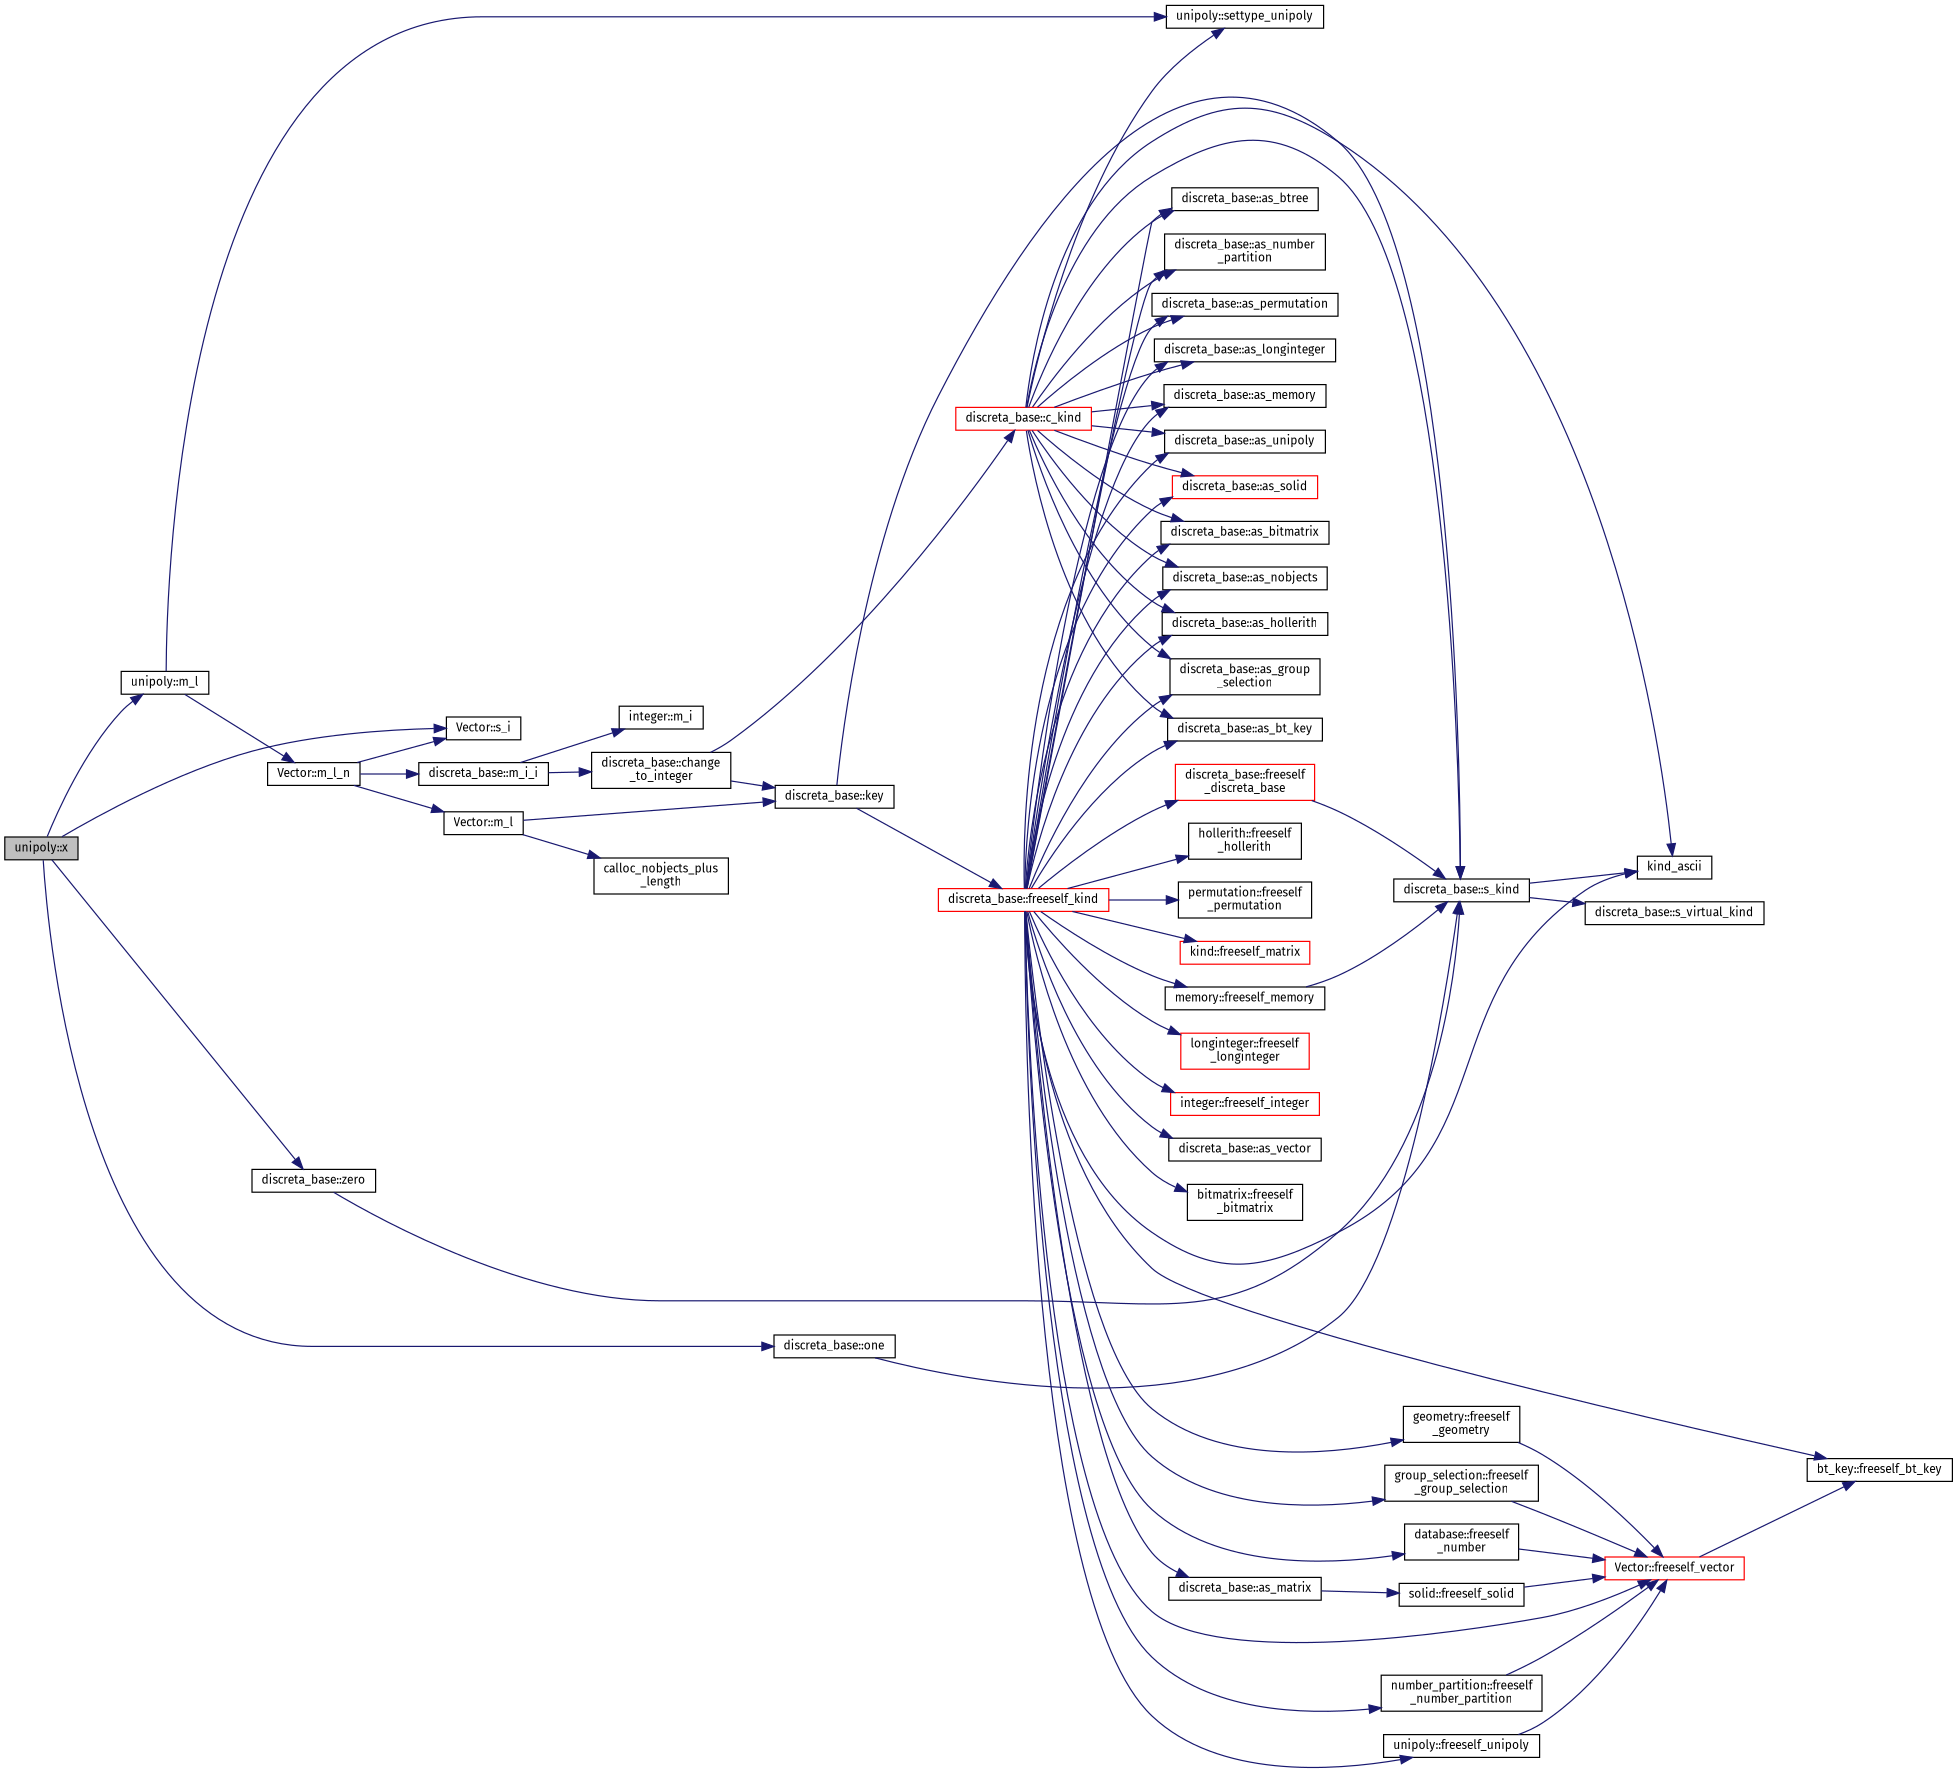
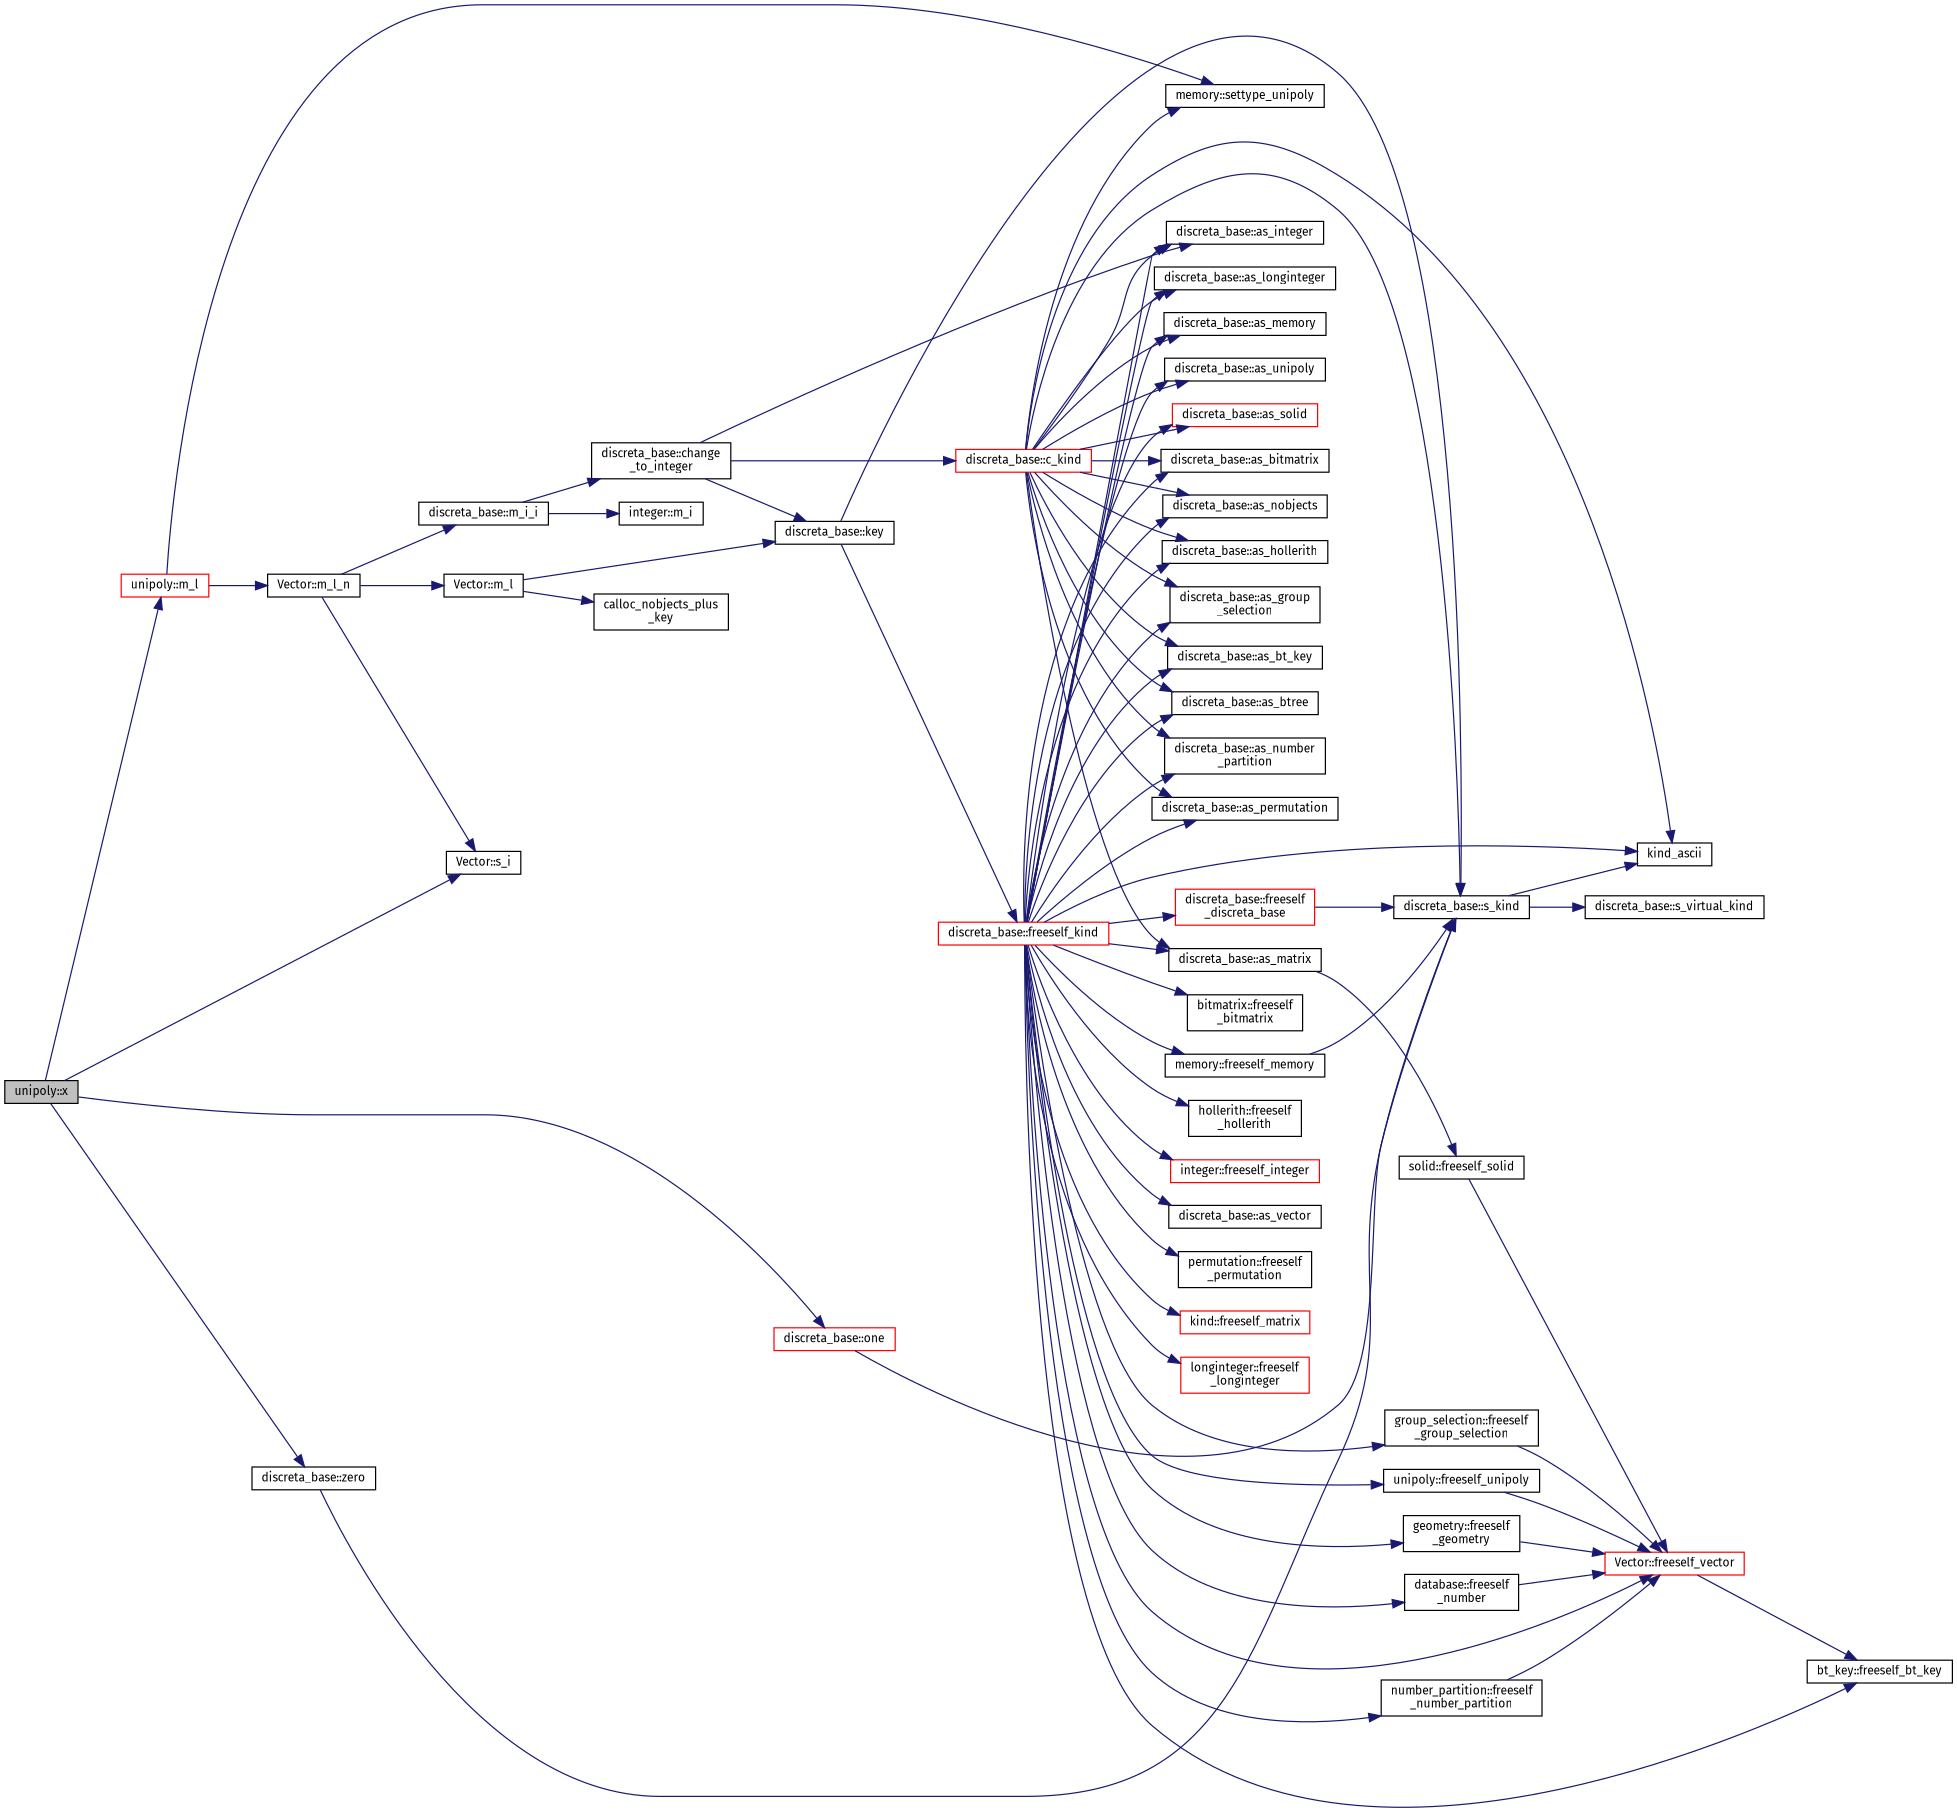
node "unipoly::settype_unipoly": label "unipoly::settype_unipoly" -> "memory::settype_unipoly"
node "discreta_base::as_integer": added
node "unipoly::m_l": color black -> red
edge "discreta_base::c_kind" -> "discreta_base::as_matrix": added
node "calloc_nobjects_plus _length": label "calloc_nobjects_plus _length" -> "calloc_nobjects_plus _key"
node "discreta_base::one": color black -> red
